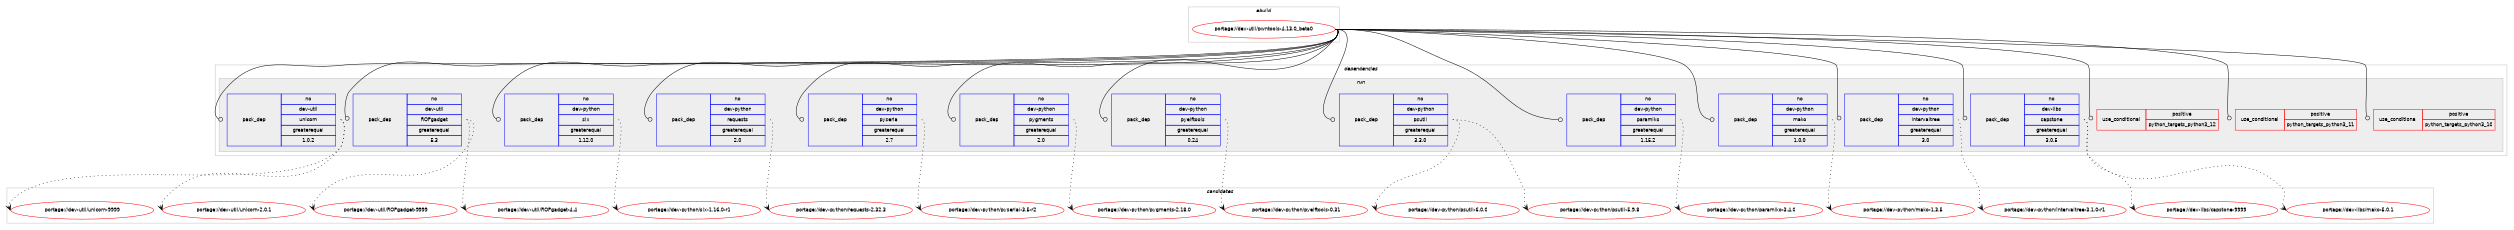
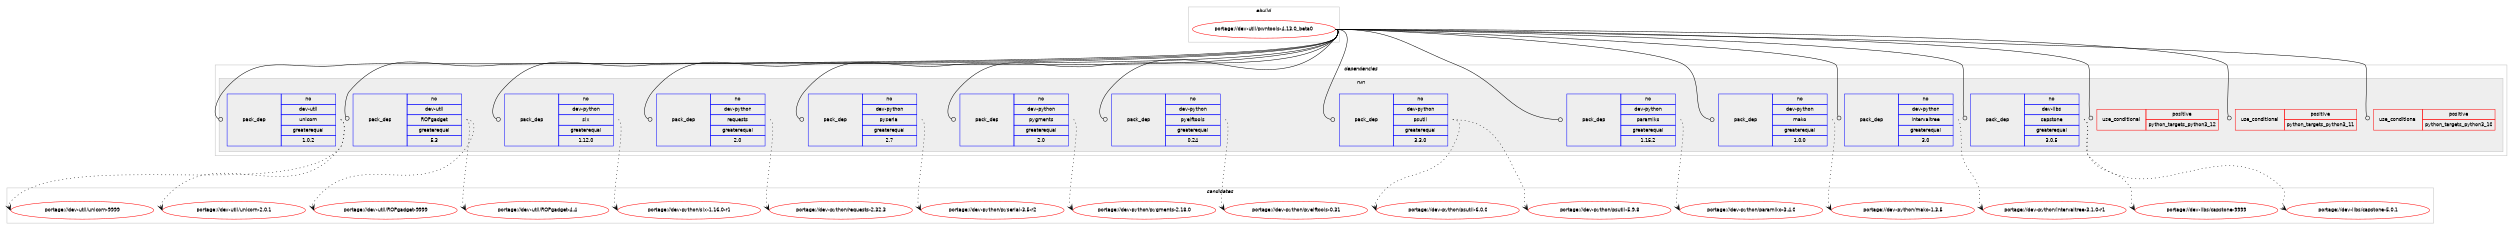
node "portage://dev-libs/mako-5.0.1": label "portage://dev-libs/mako-5.0.1" -> "portage://dev-libs/capstone-5.0.1"
